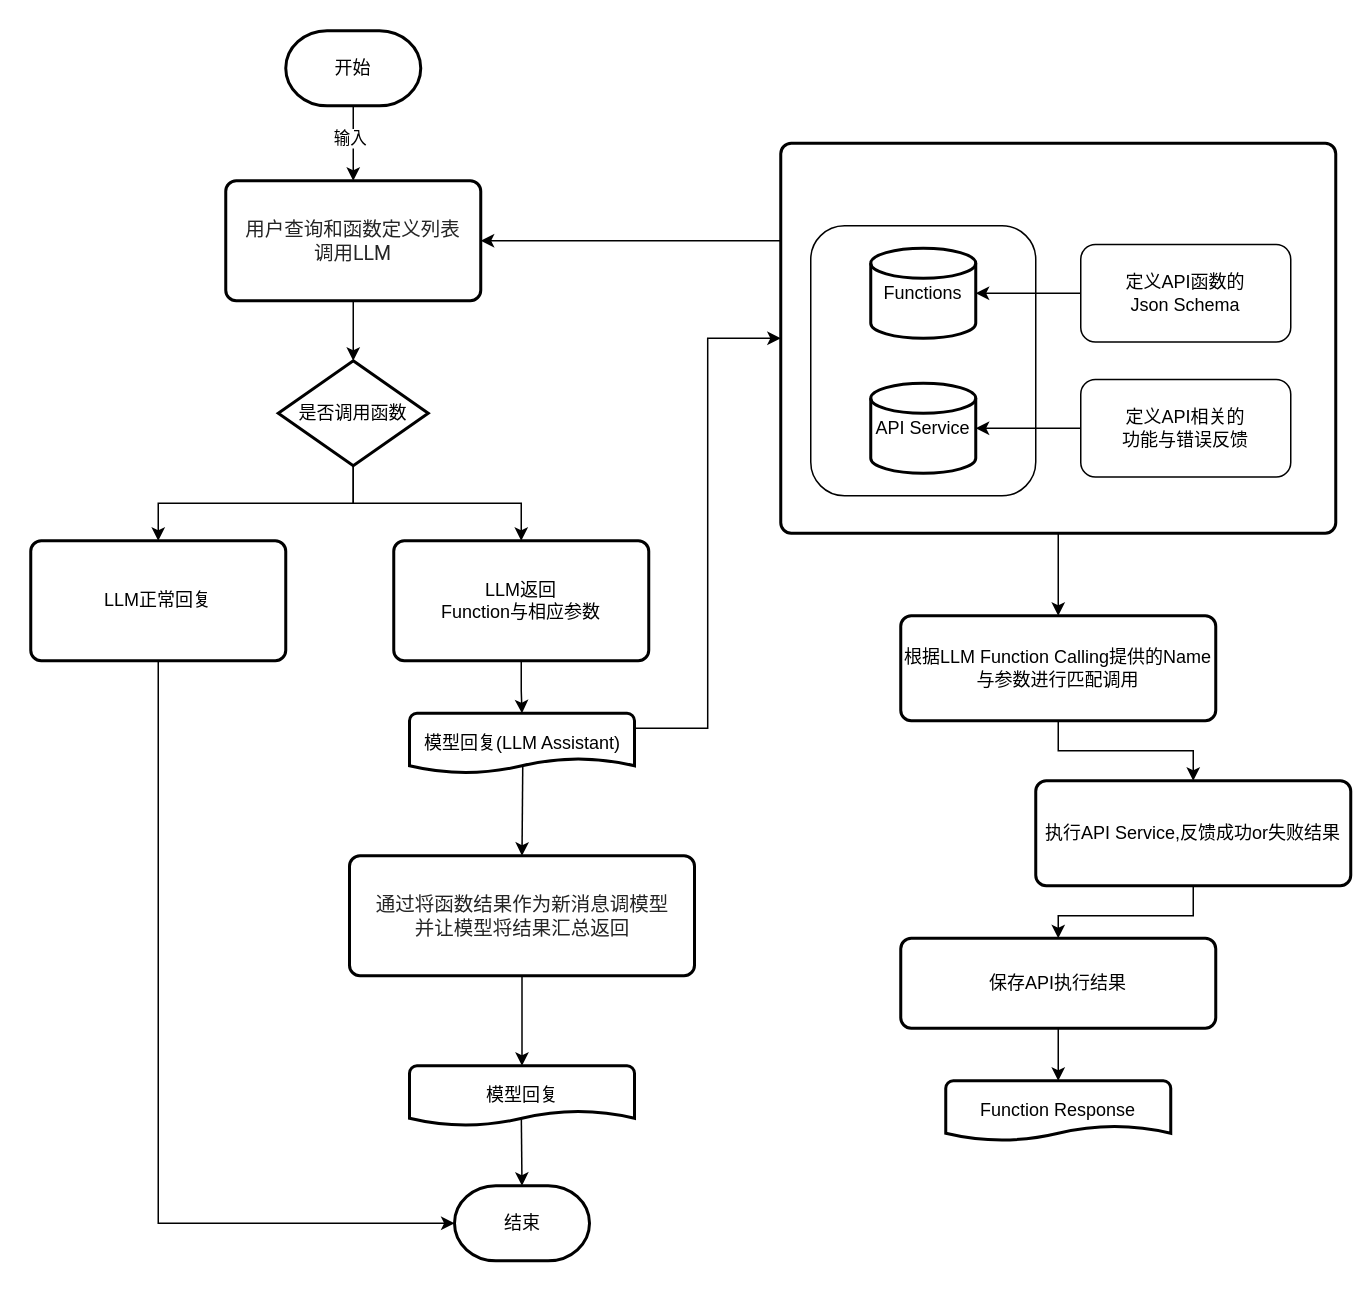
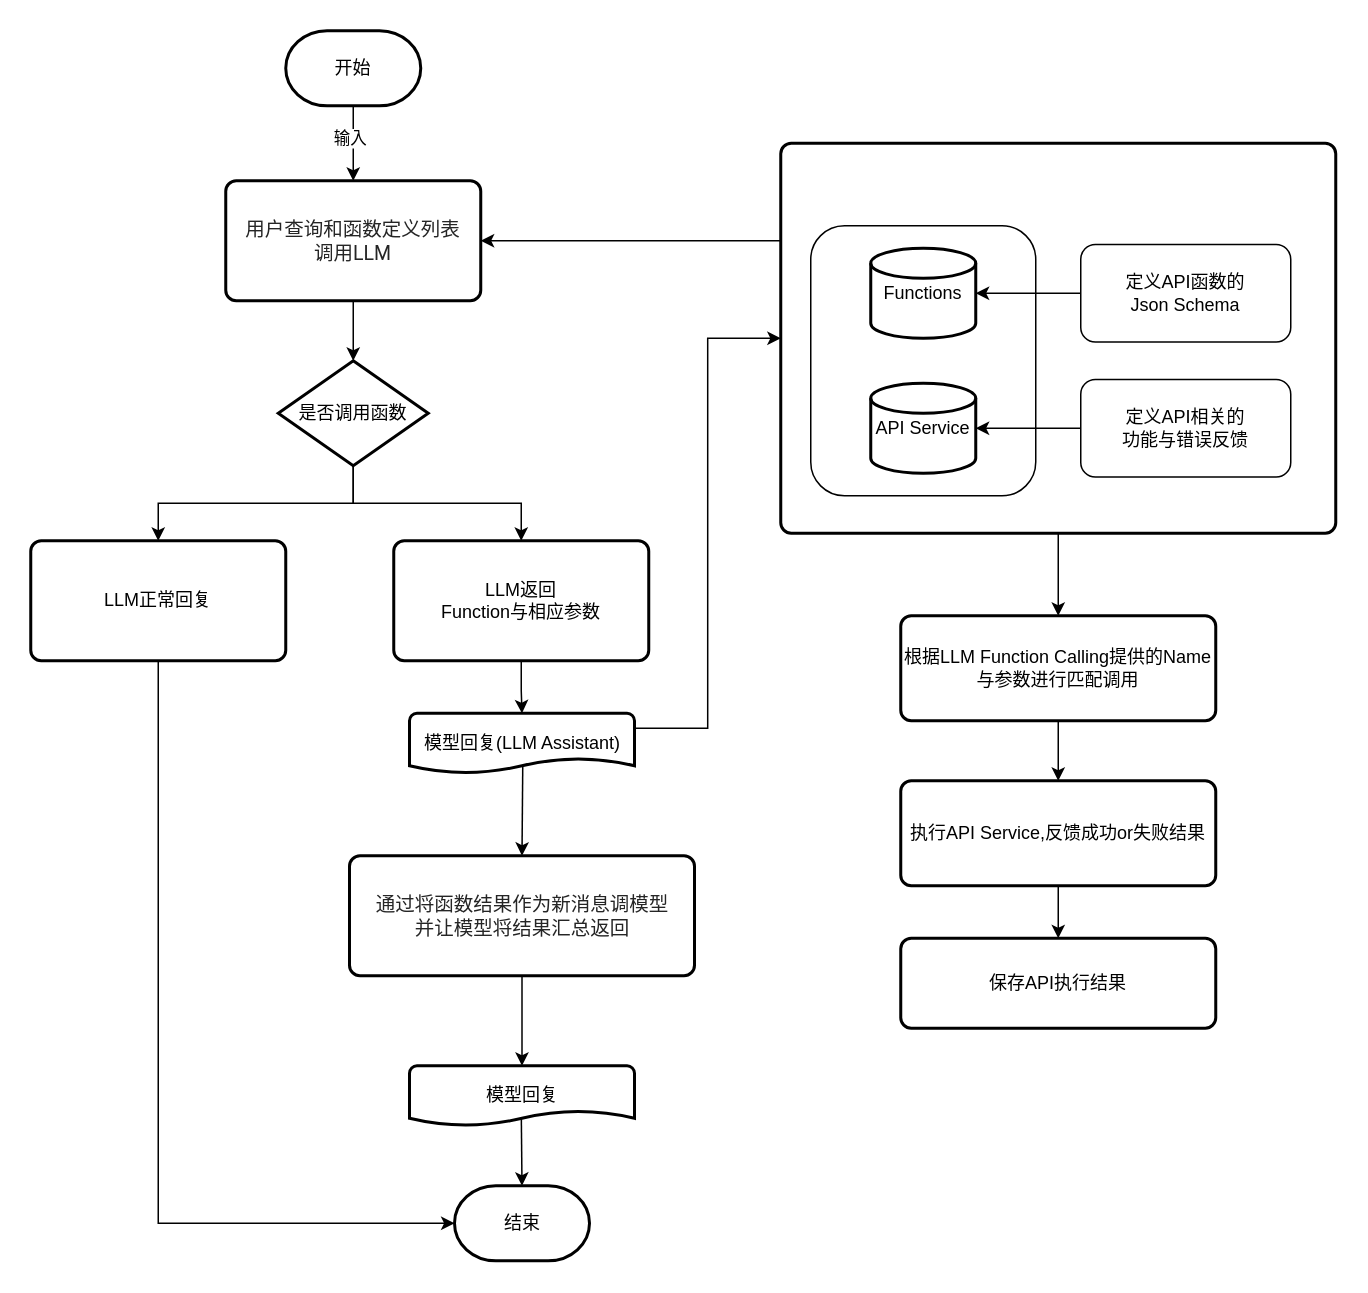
node "执行API Service,反馈成功or失败结果": moved (1193, 833) -> (1058, 833)
edge "保存API执行结果" -> "Function Response": removed
node "Function Response": removed
